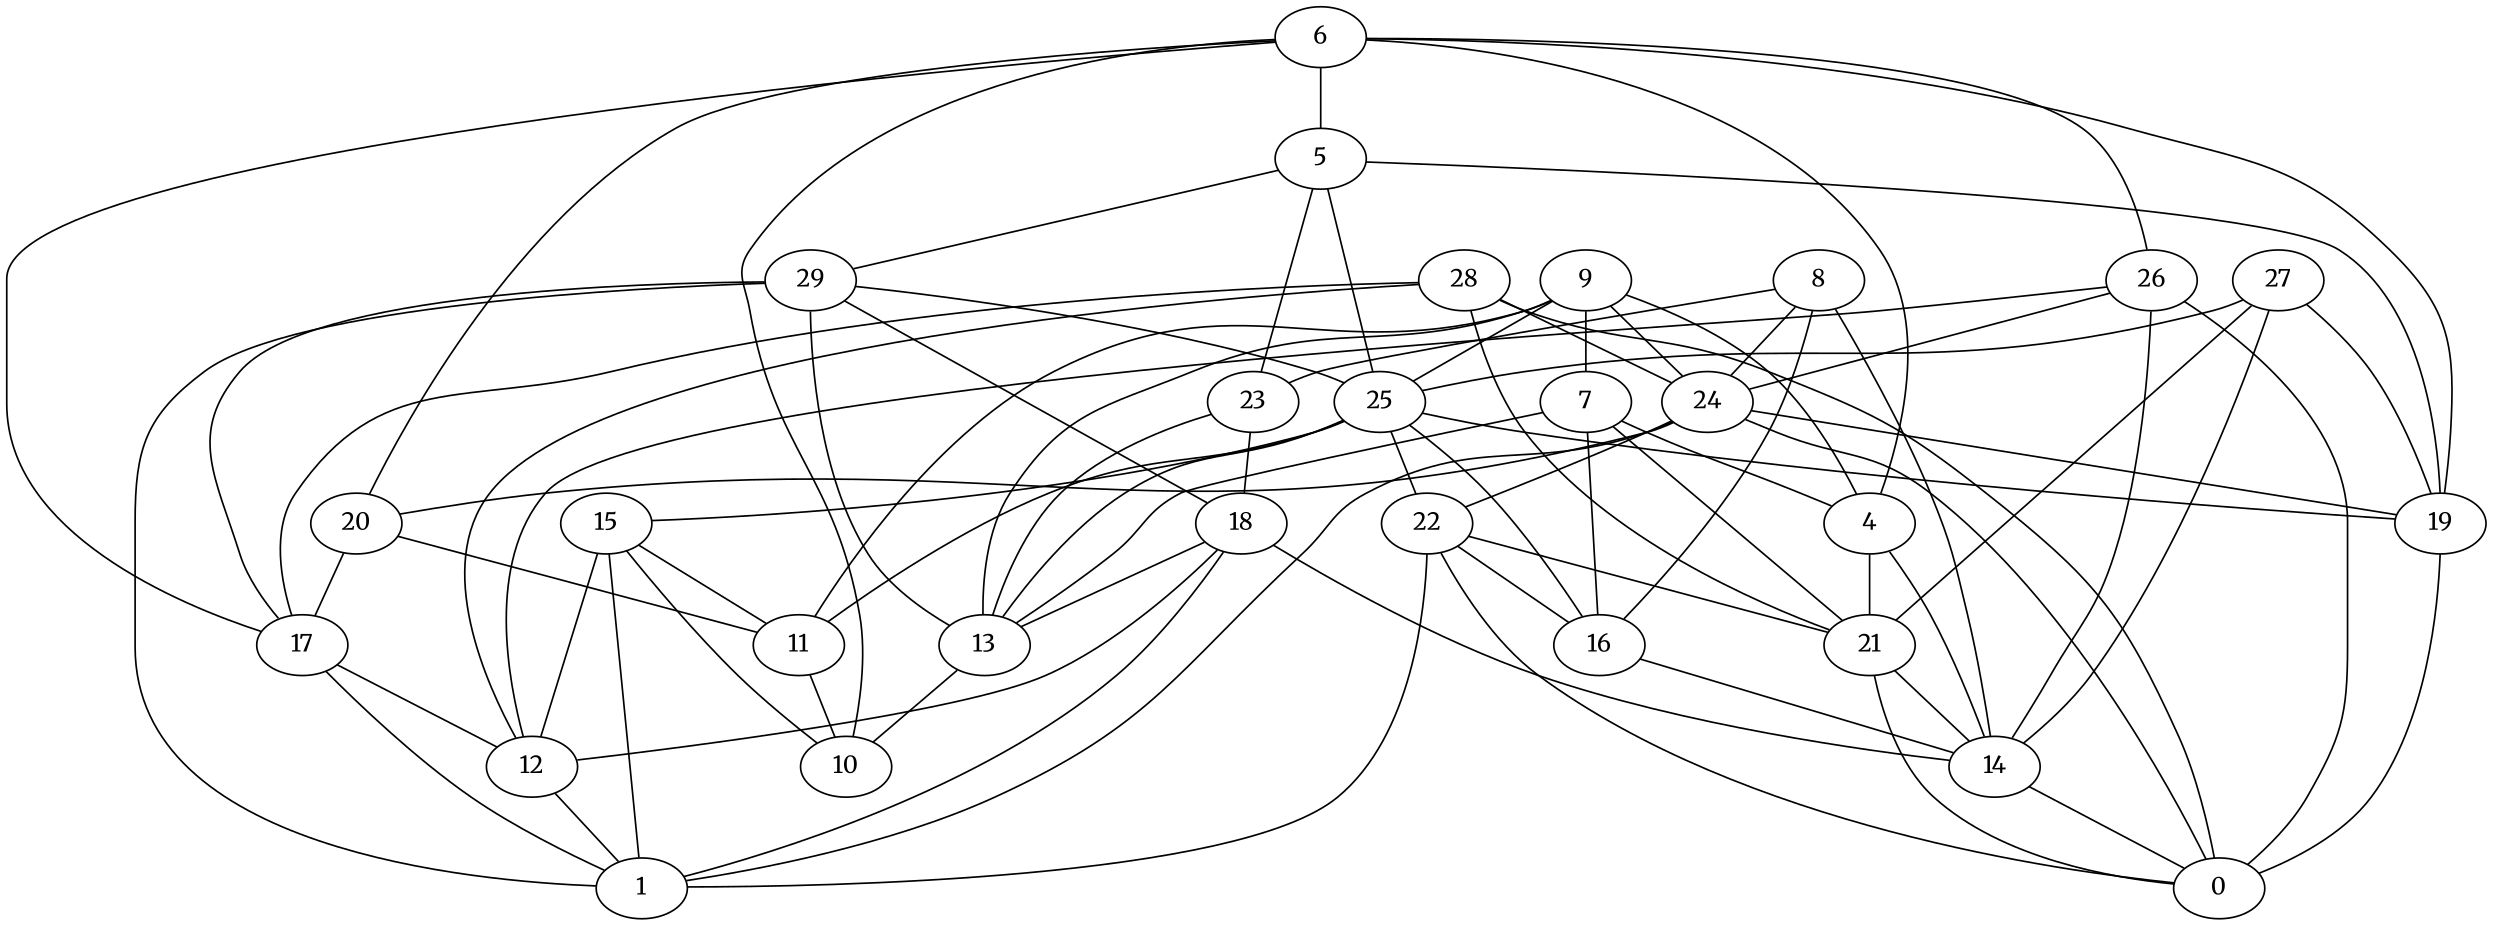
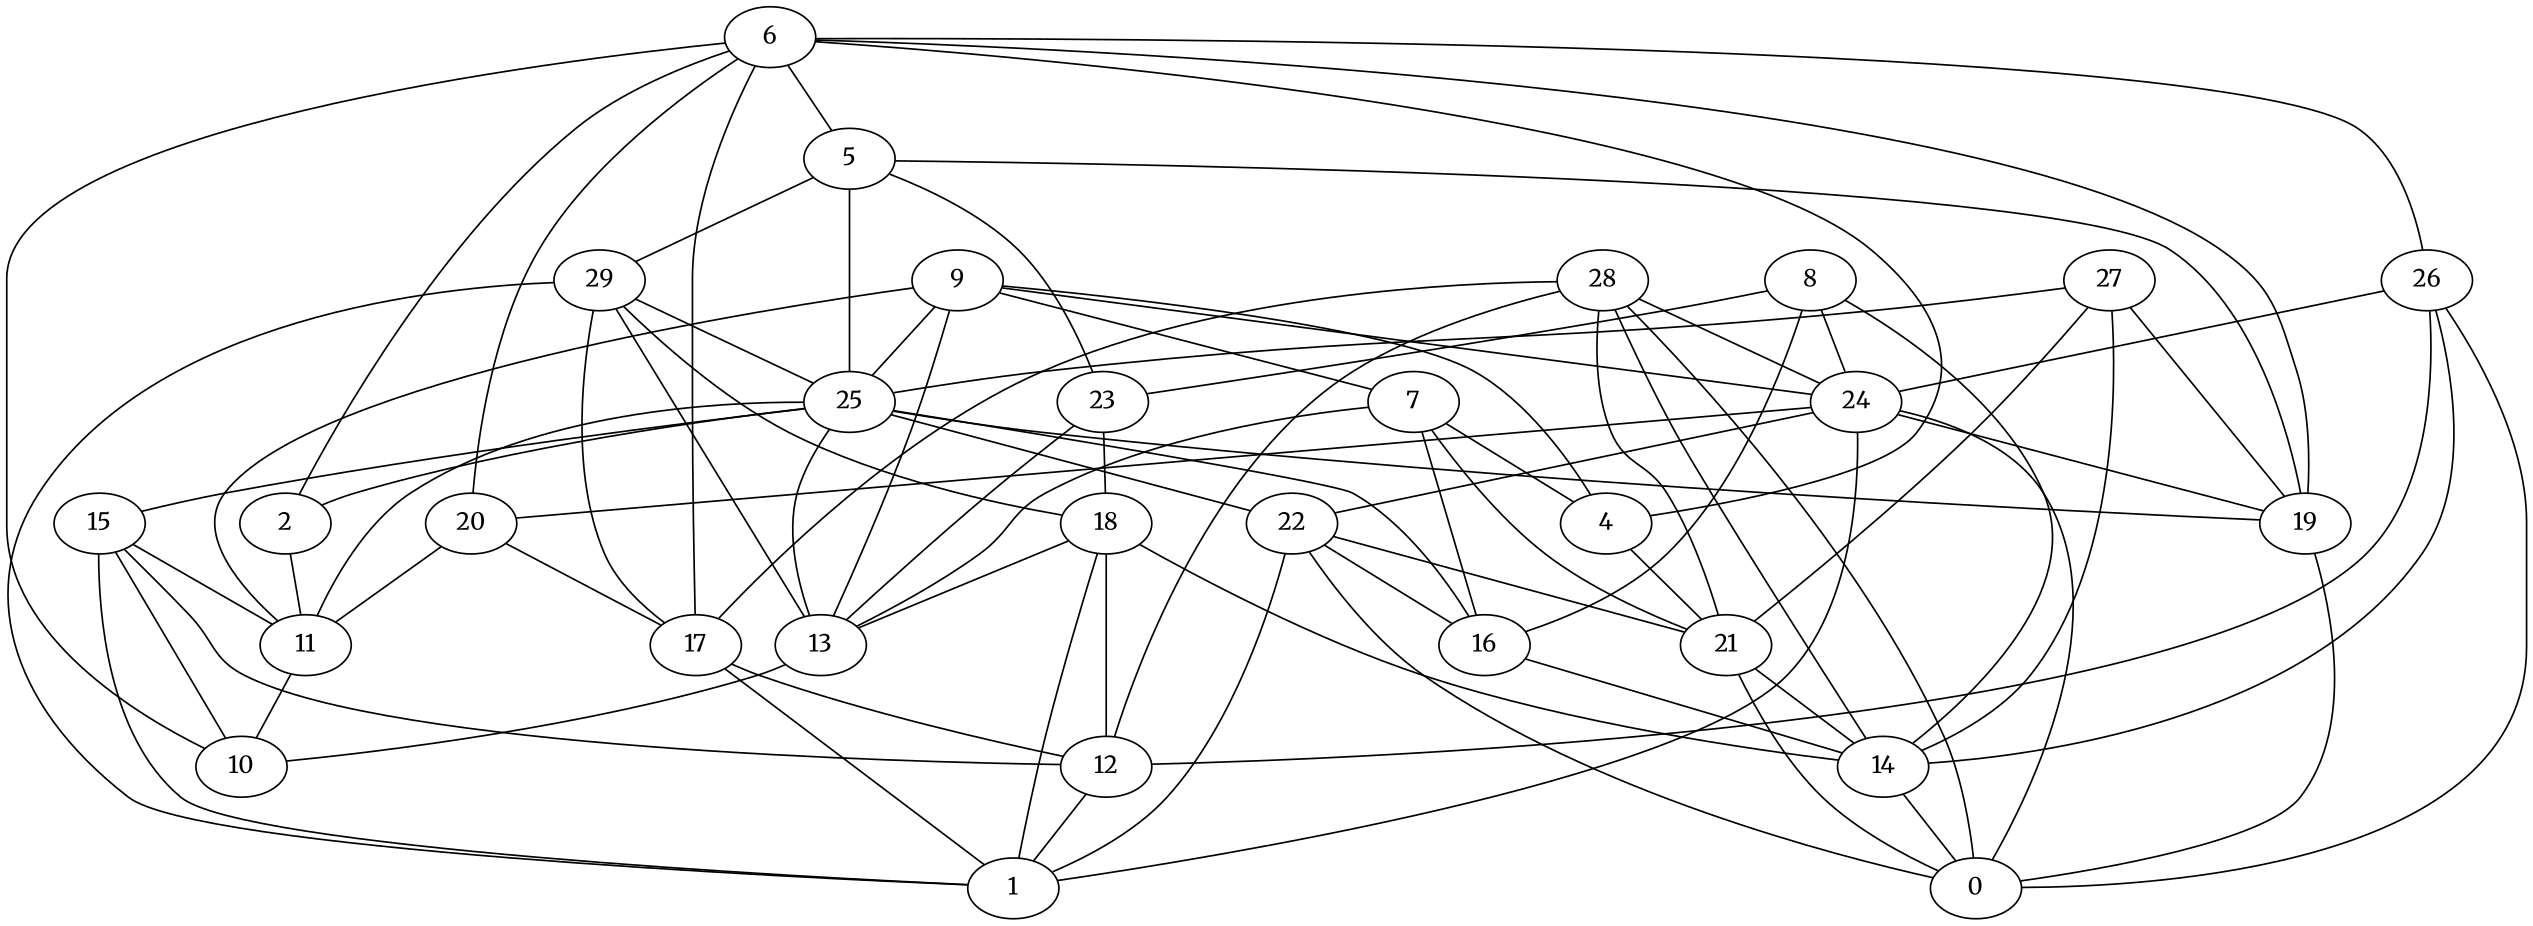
node "2": added
edge "4" -- "14": now "28" -- "14"
